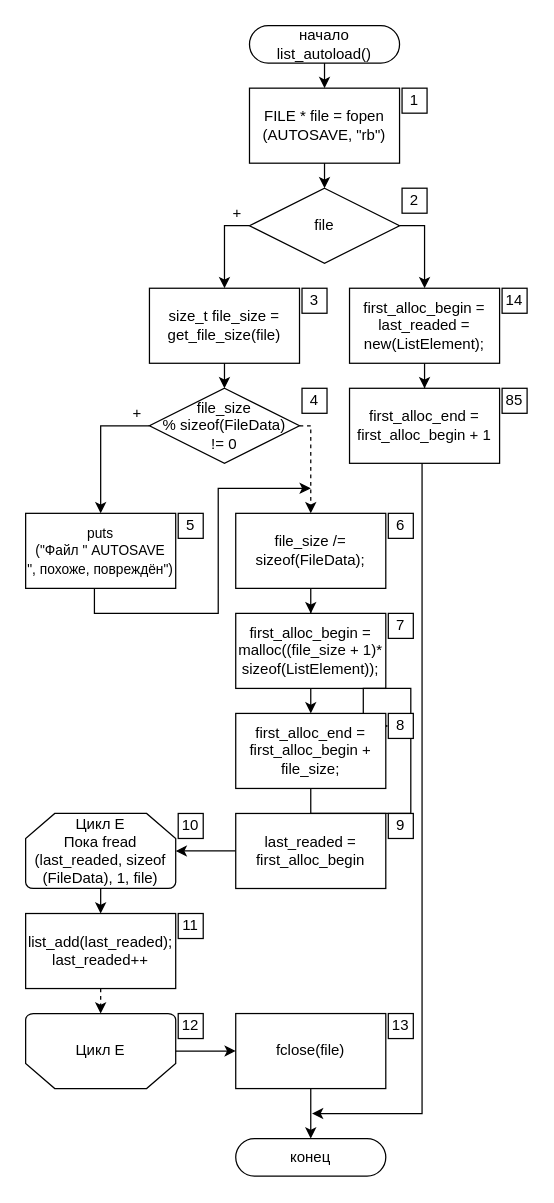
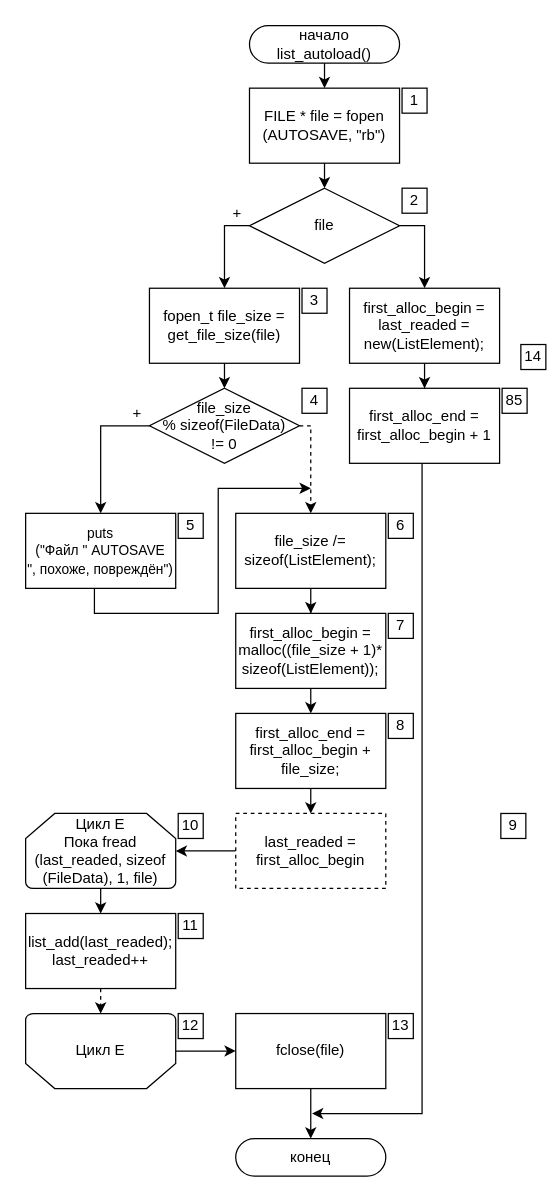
node "14": moved (514, 301) -> (533, 357)
node "size_t file_size = get_file_size(file)": label "size_t file_size = get_file_size(file)" -> "fopen_t file_size = get_file_size(file)"
node "file_size /= sizeof(FileData);": label "file_size /= sizeof(FileData);" -> "file_size /= sizeof(ListElement);"
edge "first_alloc_end = first_alloc_begin + file_size;" -> "8": now "first_alloc_end = first_alloc_begin + file_size;" -> "last_readed = first_alloc_begin"
node "9": moved (401, 826) -> (513, 826)
node "last_readed = first_alloc_begin": style solid -> dashed
